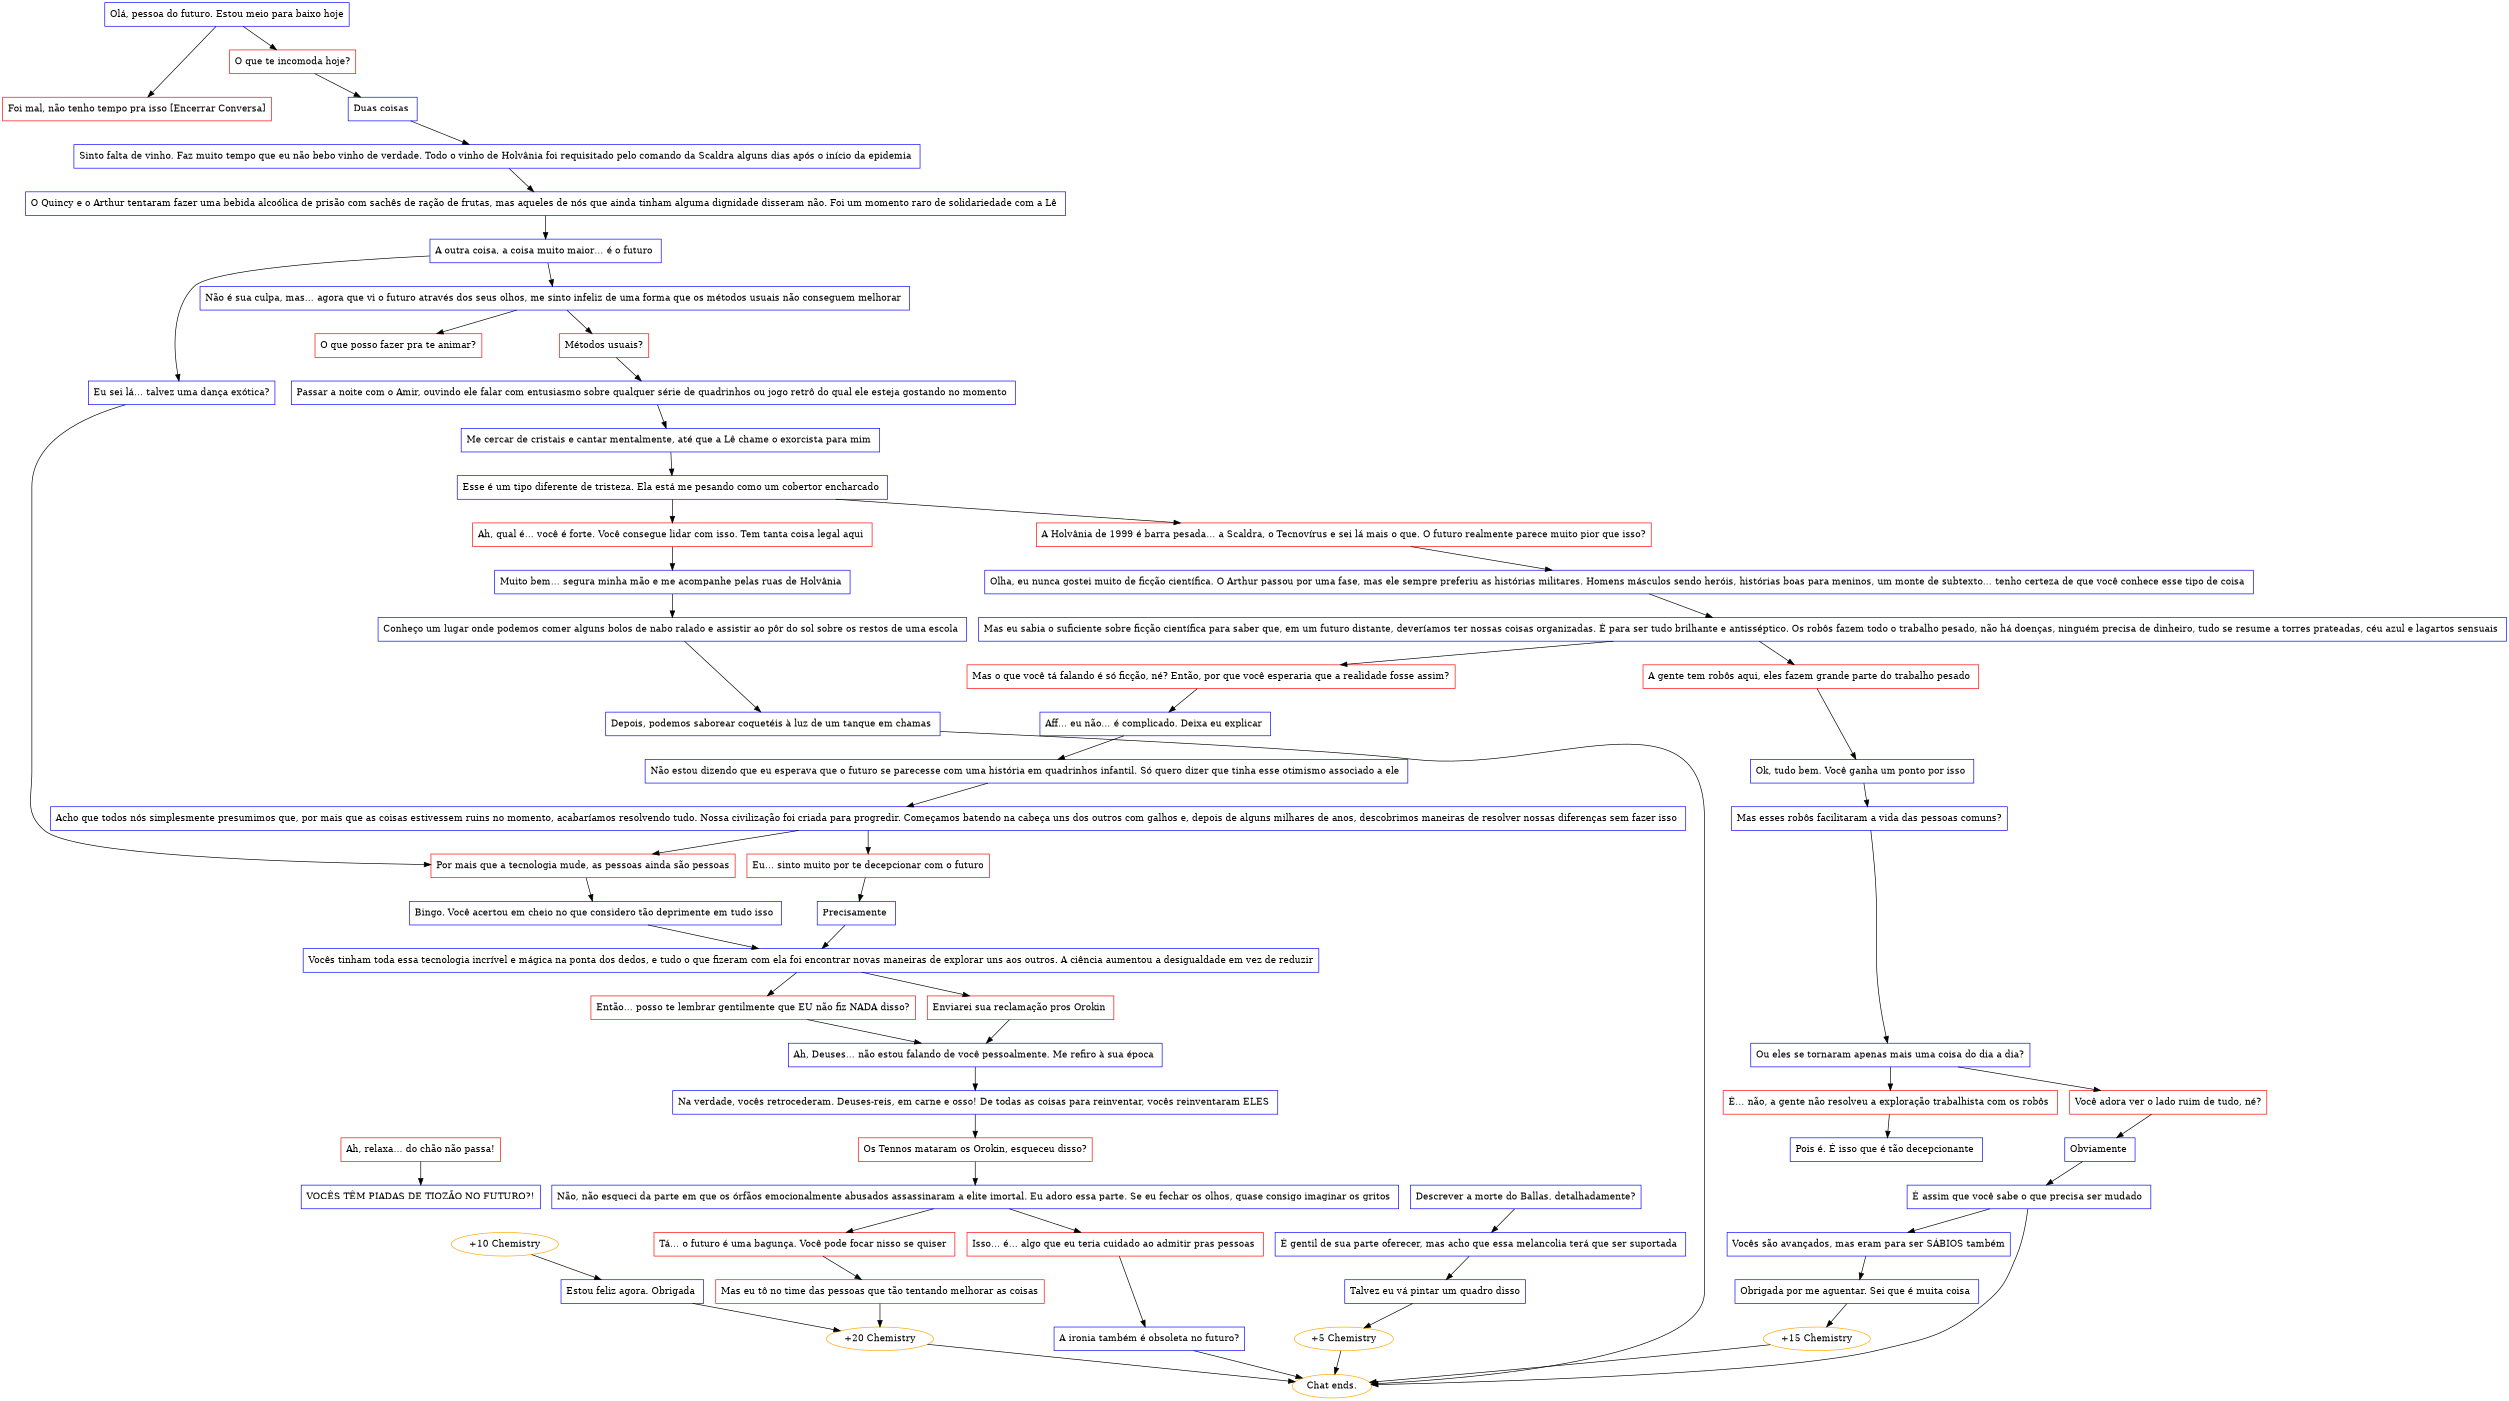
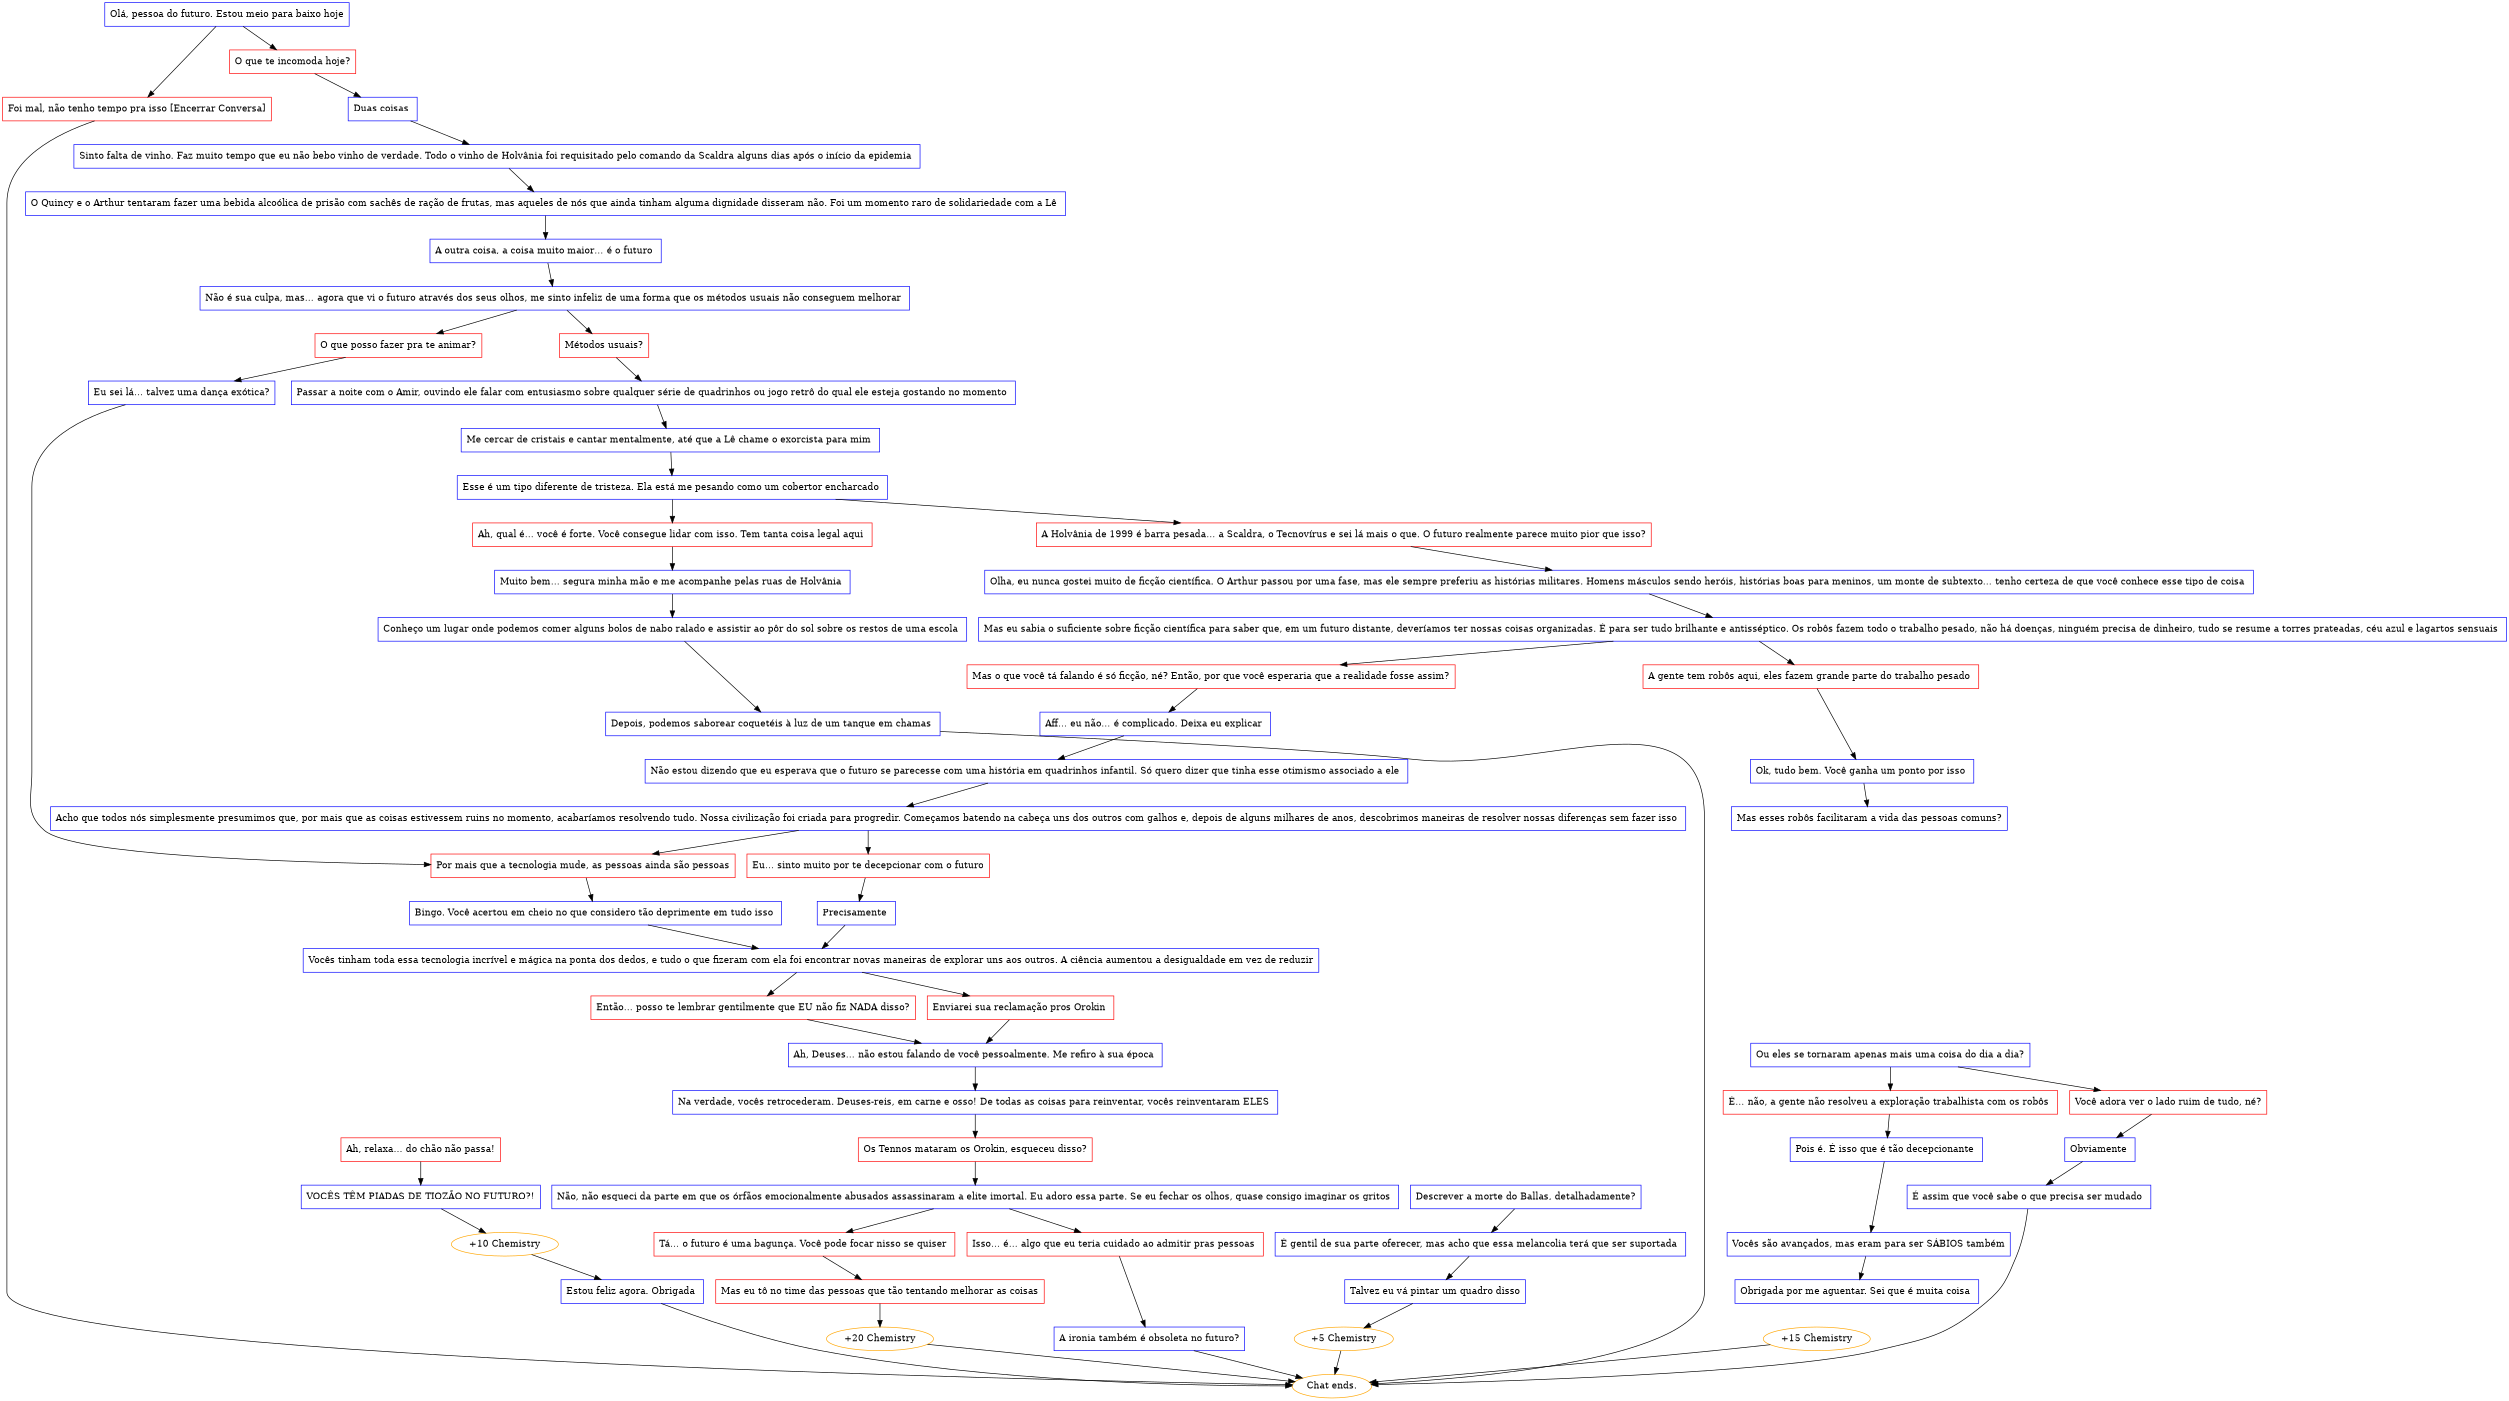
edge "A outra coisa, a coisa muito maior… é o futuro" -> "Eu sei lá… talvez uma dança exótica?": now "O que posso fazer pra te animar?" -> "Eu sei lá… talvez uma dança exótica?"
edge "Mas esses robôs facilitaram a vida das pessoas comuns?" -> "Ou eles se tornaram apenas mais uma coisa do dia a dia?": removed
edge "VOCÊS TÊM PIADAS DE TIOZÃO NO FUTURO?!" -> "+10 Chemistry": added
edge "É assim que você sabe o que precisa ser mudado" -> "Vocês são avançados, mas eram para ser SÁBIOS também": now "Pois é. É isso que é tão decepcionante" -> "Vocês são avançados, mas eram para ser SÁBIOS também"
edge "Foi mal, não tenho tempo pra isso [Encerrar Conversa]" -> "Chat ends.": added
edge "Obrigada por me aguentar. Sei que é muita coisa" -> "+15 Chemistry": removed
edge "Estou feliz agora. Obrigada" -> "+20 Chemistry": now "Estou feliz agora. Obrigada" -> "Chat ends."
